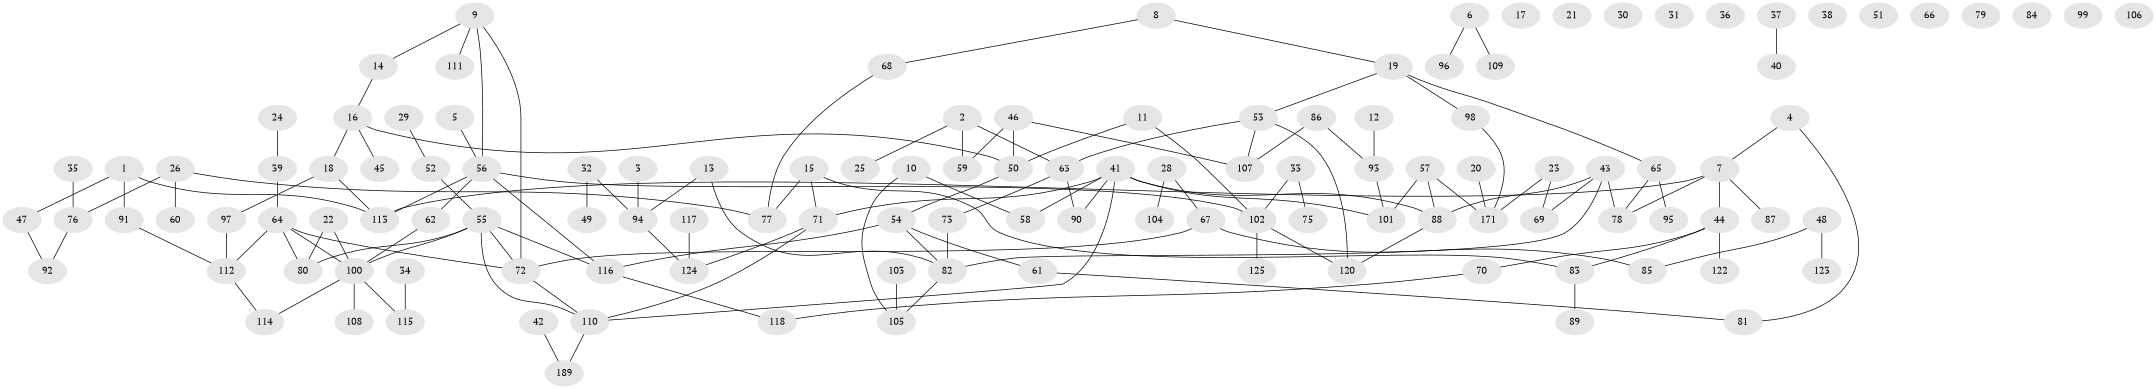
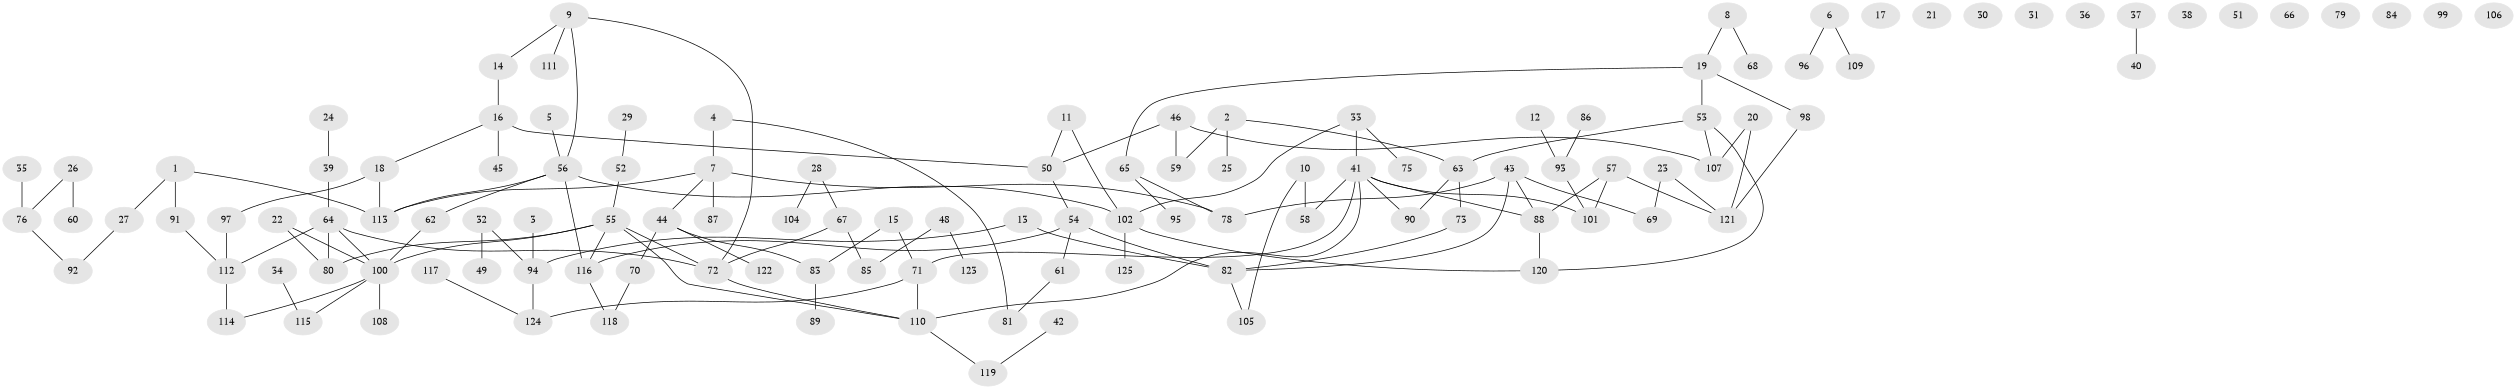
edge "86" -- "107": now "20" -- "107"
edge "33" -- "41": added
node "47": label "47" -> "27"
node "77": removed
node "171": label "171" -> "121"
node "103": removed
node "189": label "189" -> "119"
